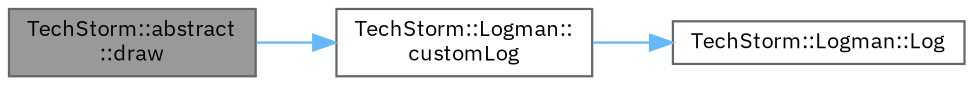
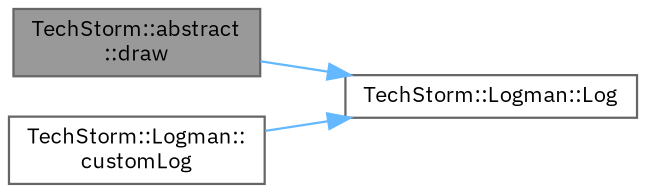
edge "TechStorm::abstract ::draw" -> "TechStorm::Logman:: customLog": now "TechStorm::abstract ::draw" -> "TechStorm::Logman::Log"
